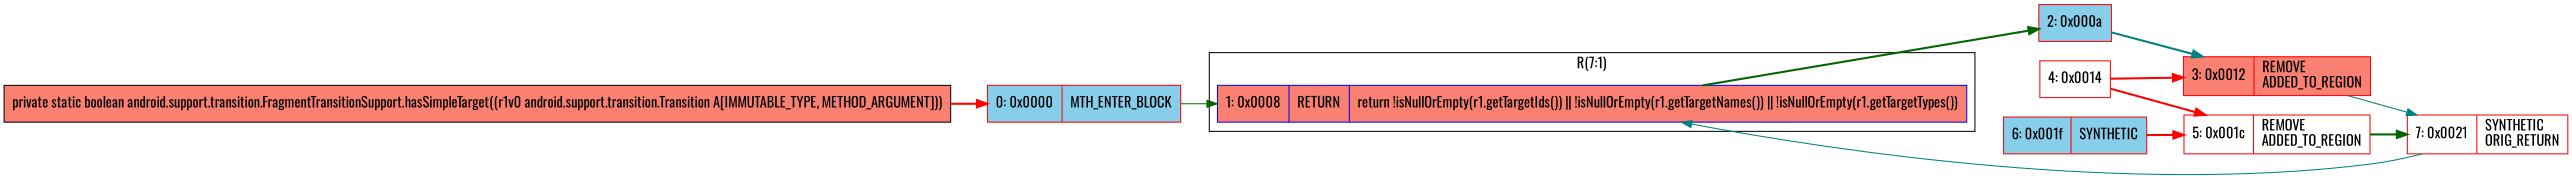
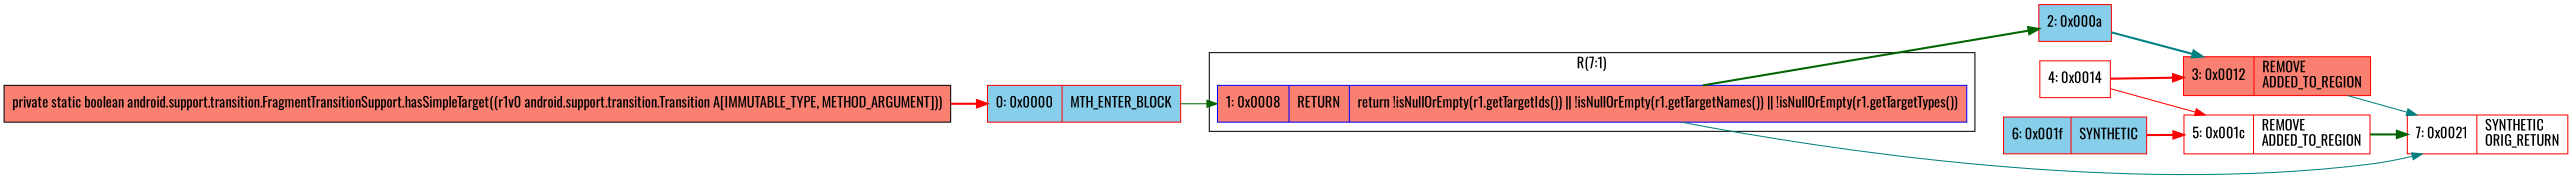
edge "4: 0x0014" -> "5: 0x001c": style bold -> solid
edge "7: 0x0021" -> "1: 0x0008": reversed
